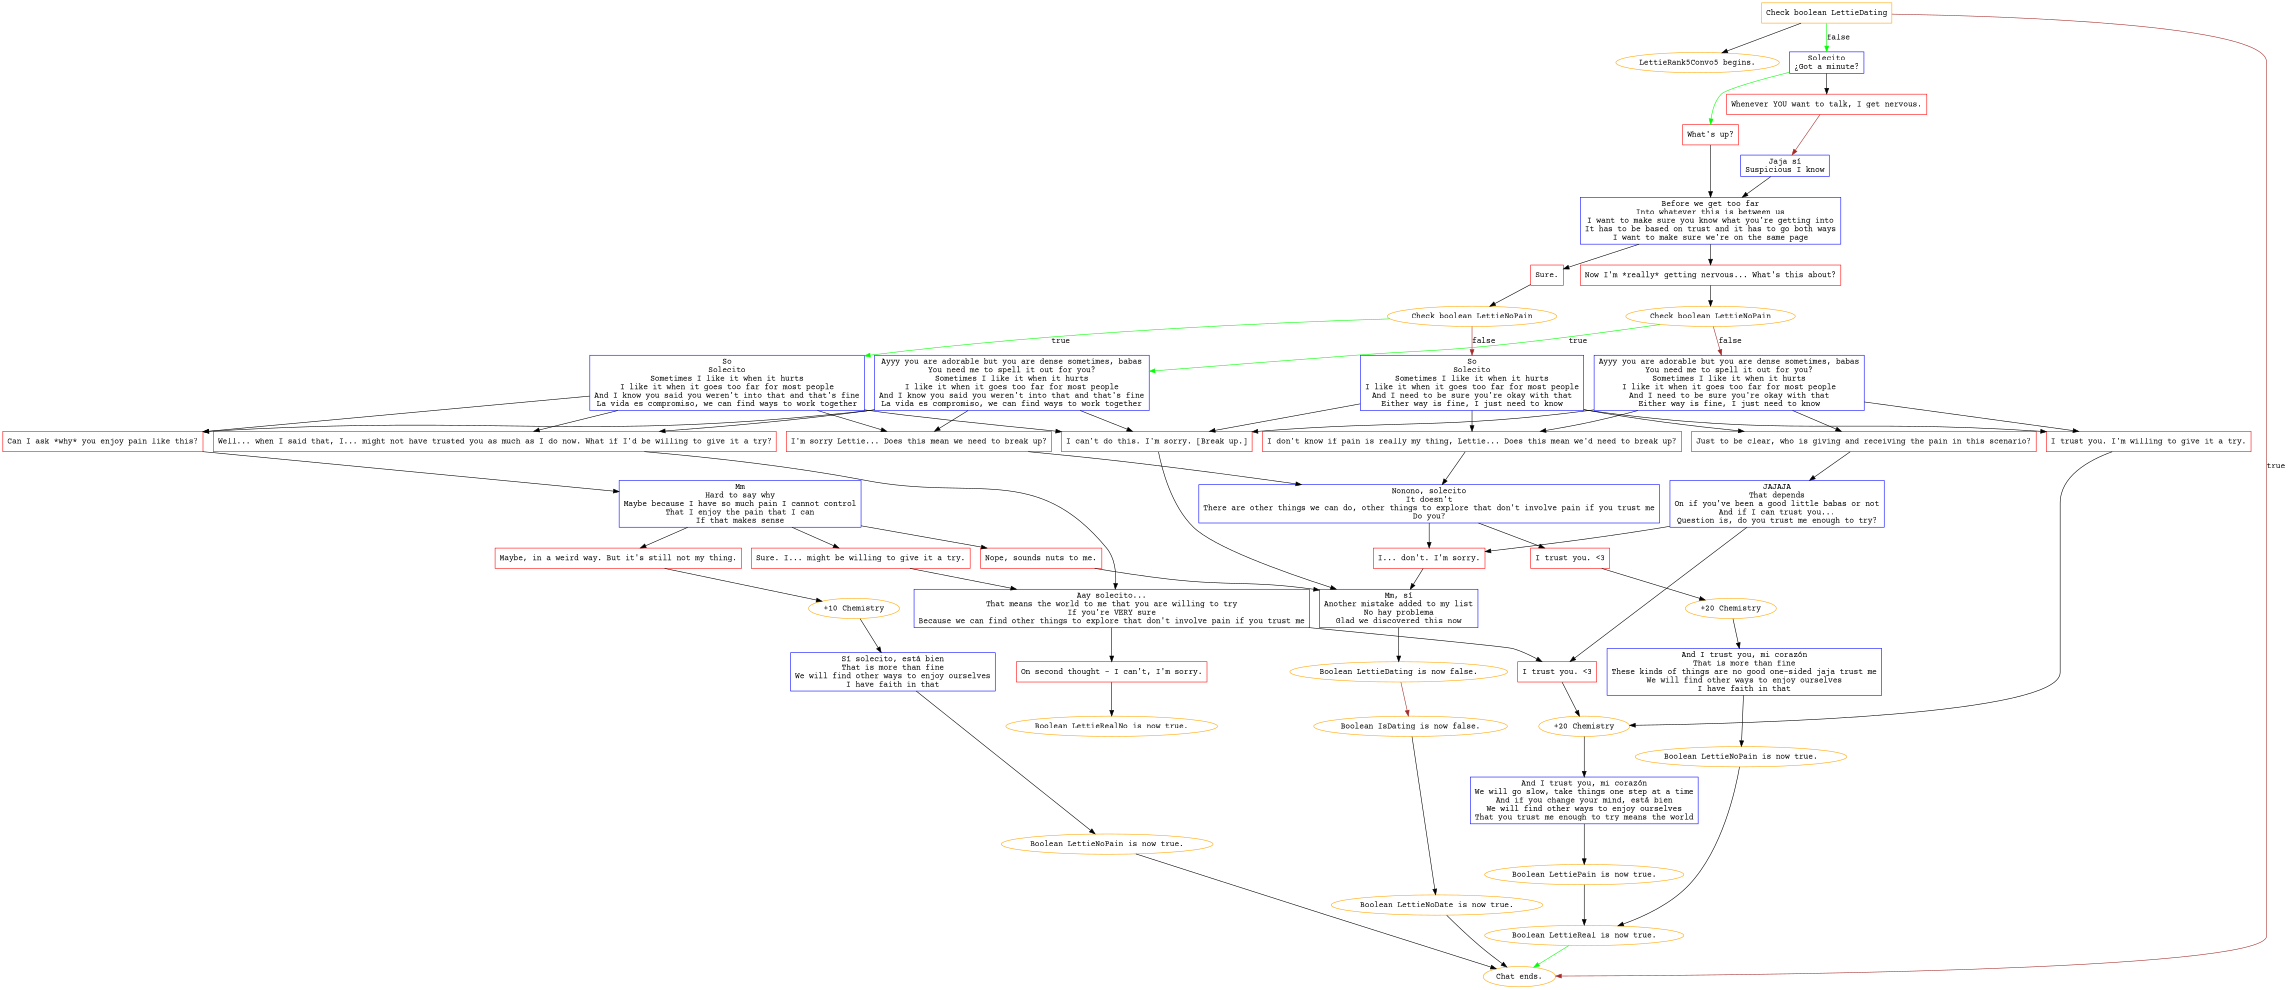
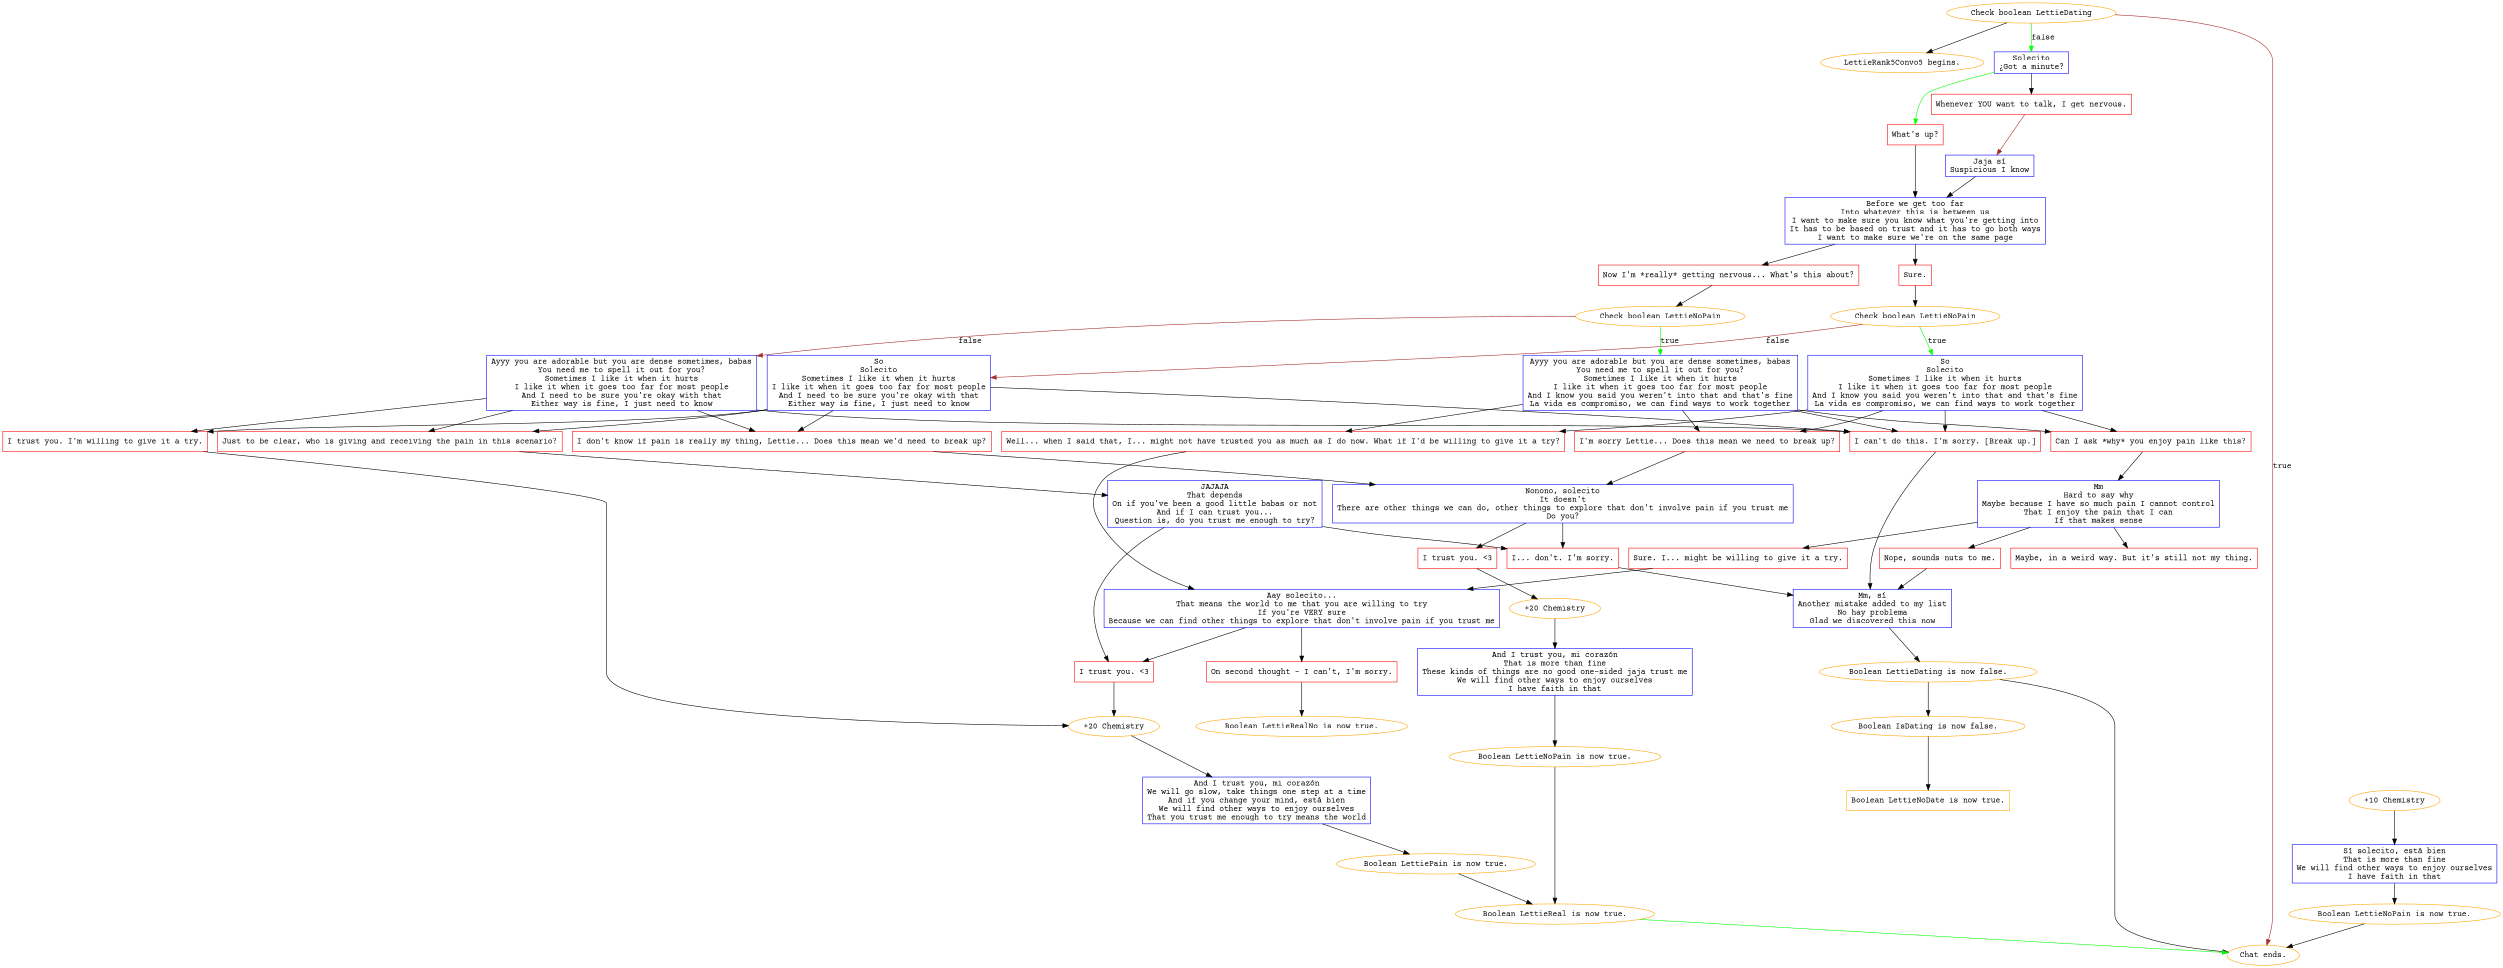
node "Check boolean LettieDating": shape box -> ellipse
edge "Maybe, in a weird way. But it's still not my thing." -> "+10 Chemistry": removed
edge "Boolean LettieDating is now false." -> "Boolean IsDating is now false.": color brown -> black
node "Boolean LettieNoDate is now true.": shape ellipse -> box
edge "Boolean LettieNoDate is now true." -> "Chat ends.": now "Boolean LettieDating is now false." -> "Chat ends."
